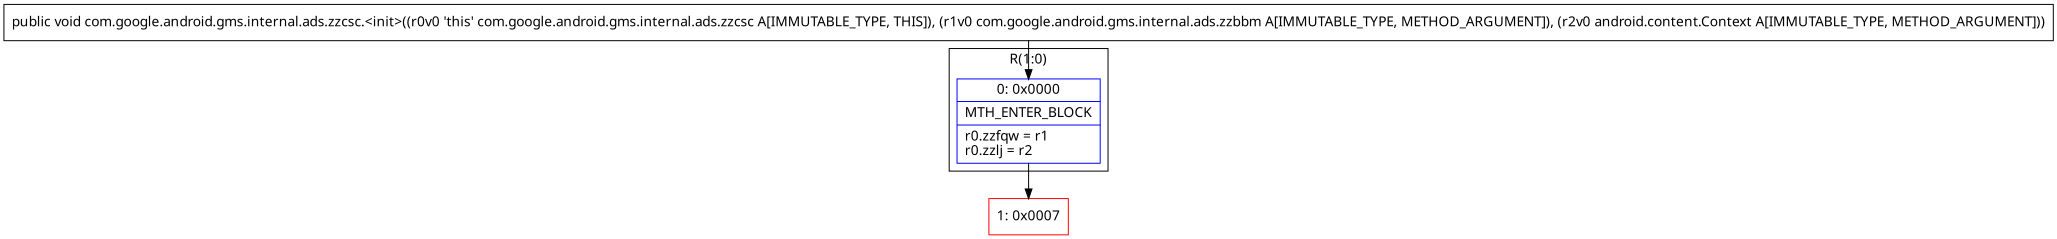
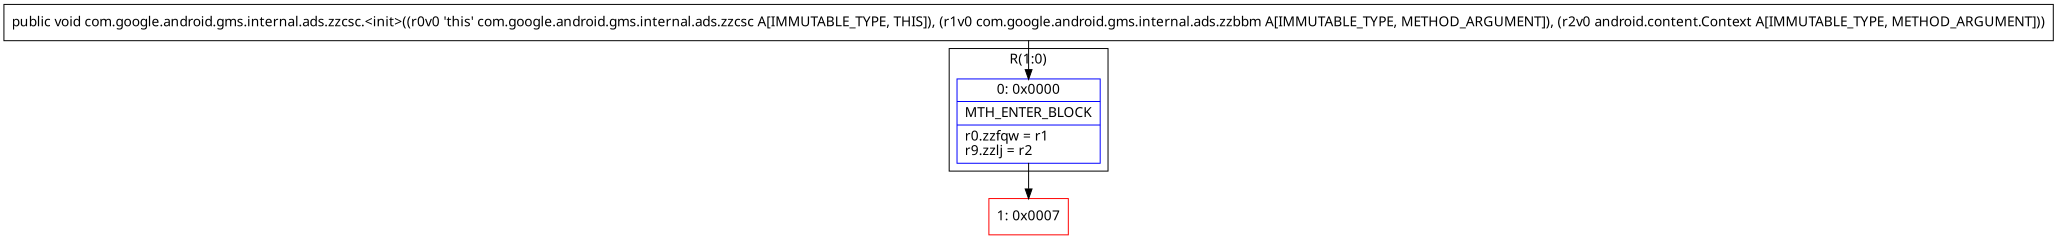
node "0: 0x0000": text "r0.zzlj = r2" -> "r9.zzlj = r2"
